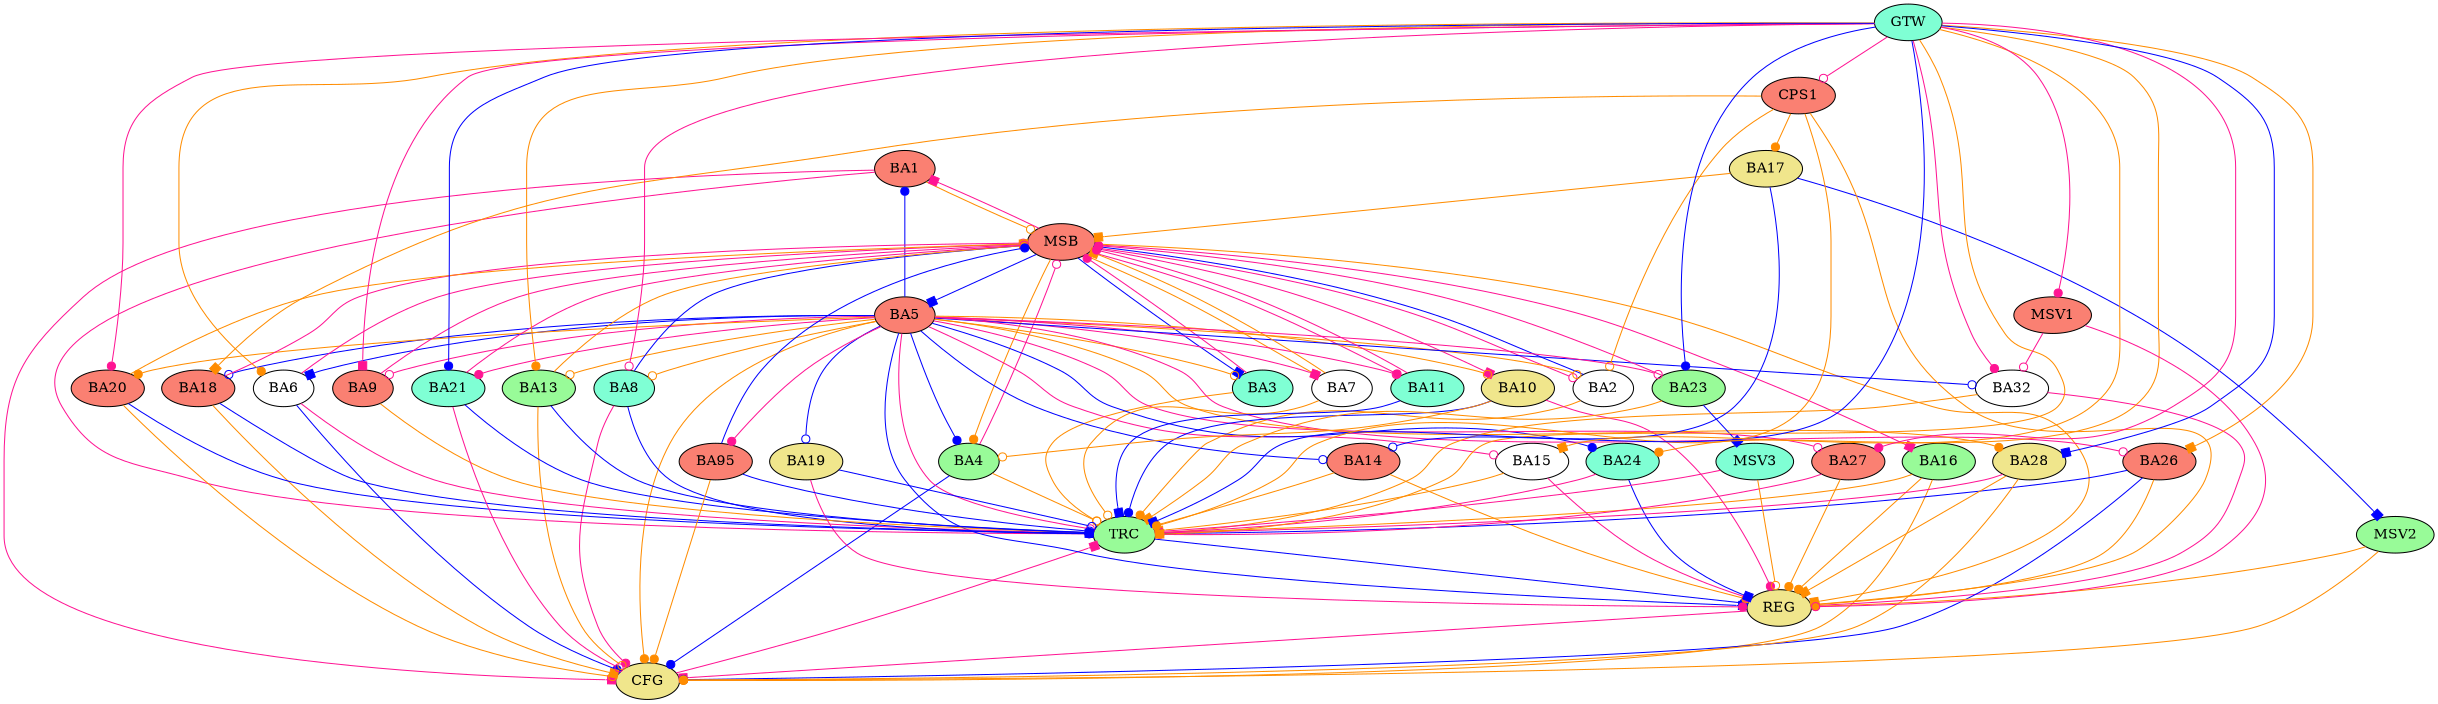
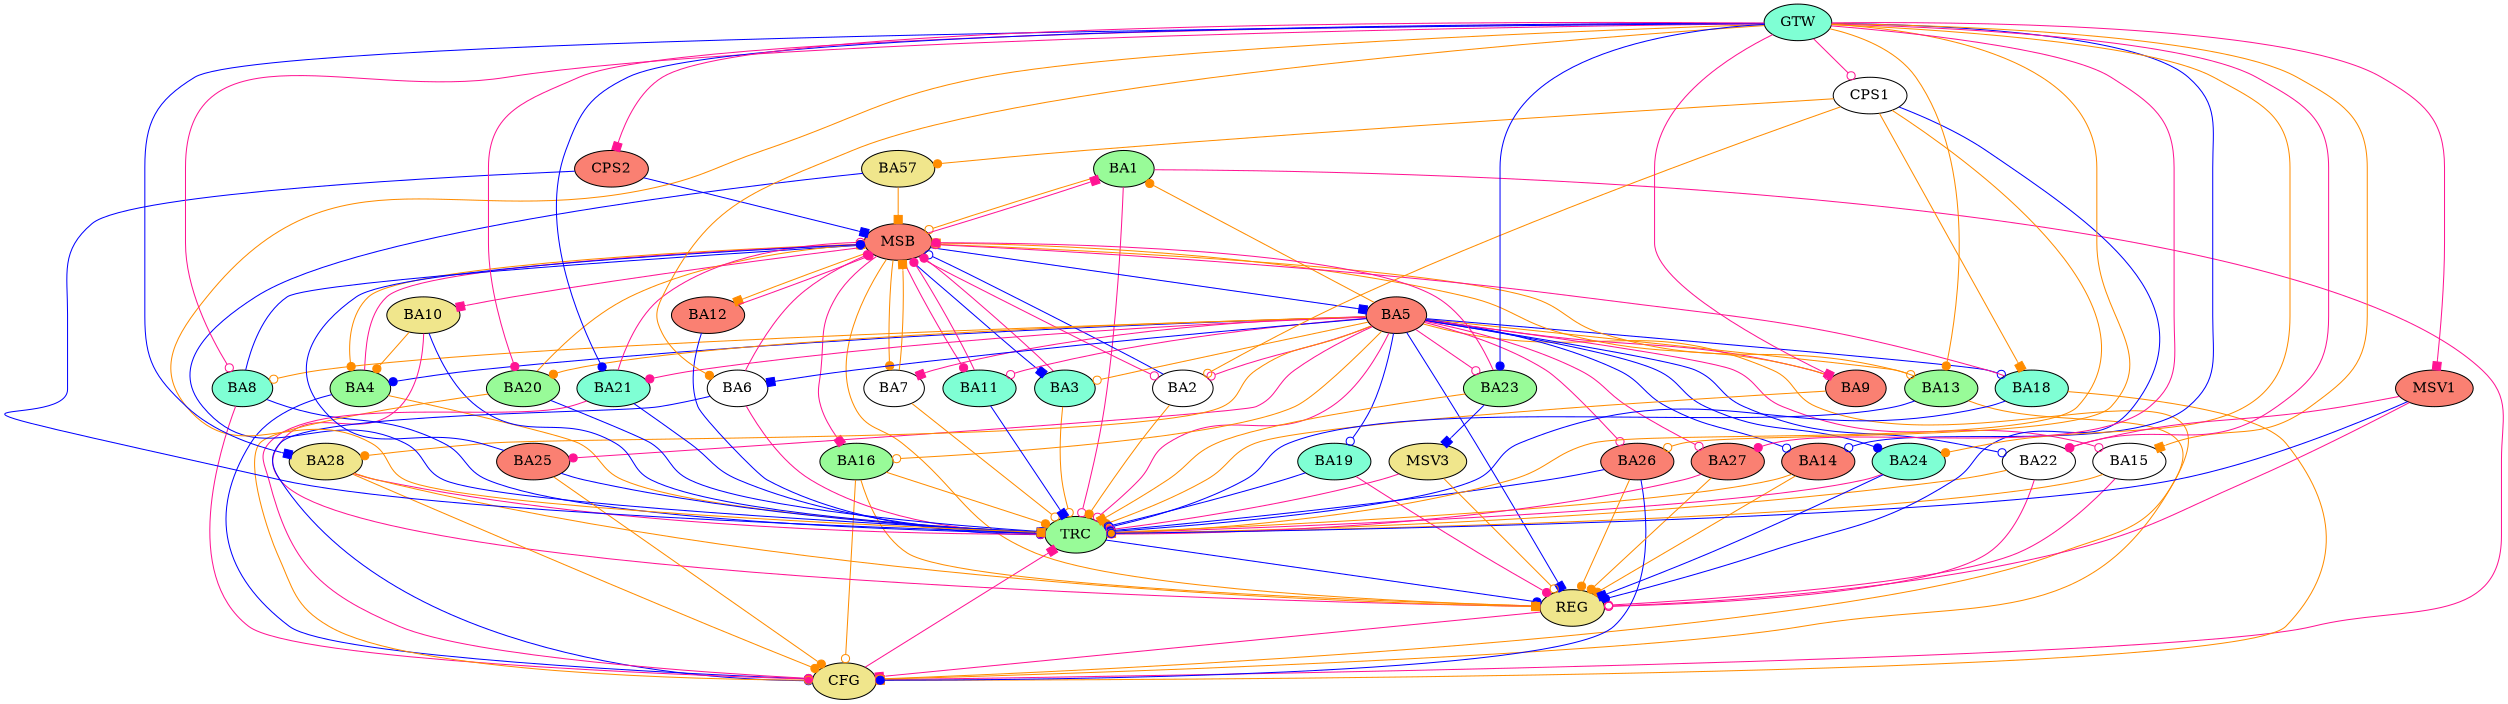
node "CPS1": fillcolor salmon -> white
edge "GTW" -> "BA26": arrowhead box -> odot
edge "GTW" -> "MSV1": arrowhead dot -> box
node "CPS2": added
node "BA1": fillcolor salmon -> palegreen
node "BA17": label "BA17" -> "BA57"
edge "BA5" -> "BA1": color blue -> darkorange
edge "BA9" -> "MSB": color deeppink -> darkorange
node "BA12": added
edge "BA5" -> "BA10": now "BA5" -> "BA16"
edge "BA5" -> "BA2": color darkorange -> deeppink
node "BA20": fillcolor salmon -> palegreen
node "BA18": fillcolor salmon -> aquamarine
node "BA32": label "BA32" -> "BA22"
edge "BA10" -> "BA4": arrowhead odot -> dot
edge "CPS1" -> "REG": color darkorange -> blue
node "BA95": label "BA95" -> "BA25"
node "BA19": fillcolor khaki -> aquamarine
node "MSV3": fillcolor aquamarine -> khaki
edge "MSV1" -> "TRC": added
node "MSV2": removed
